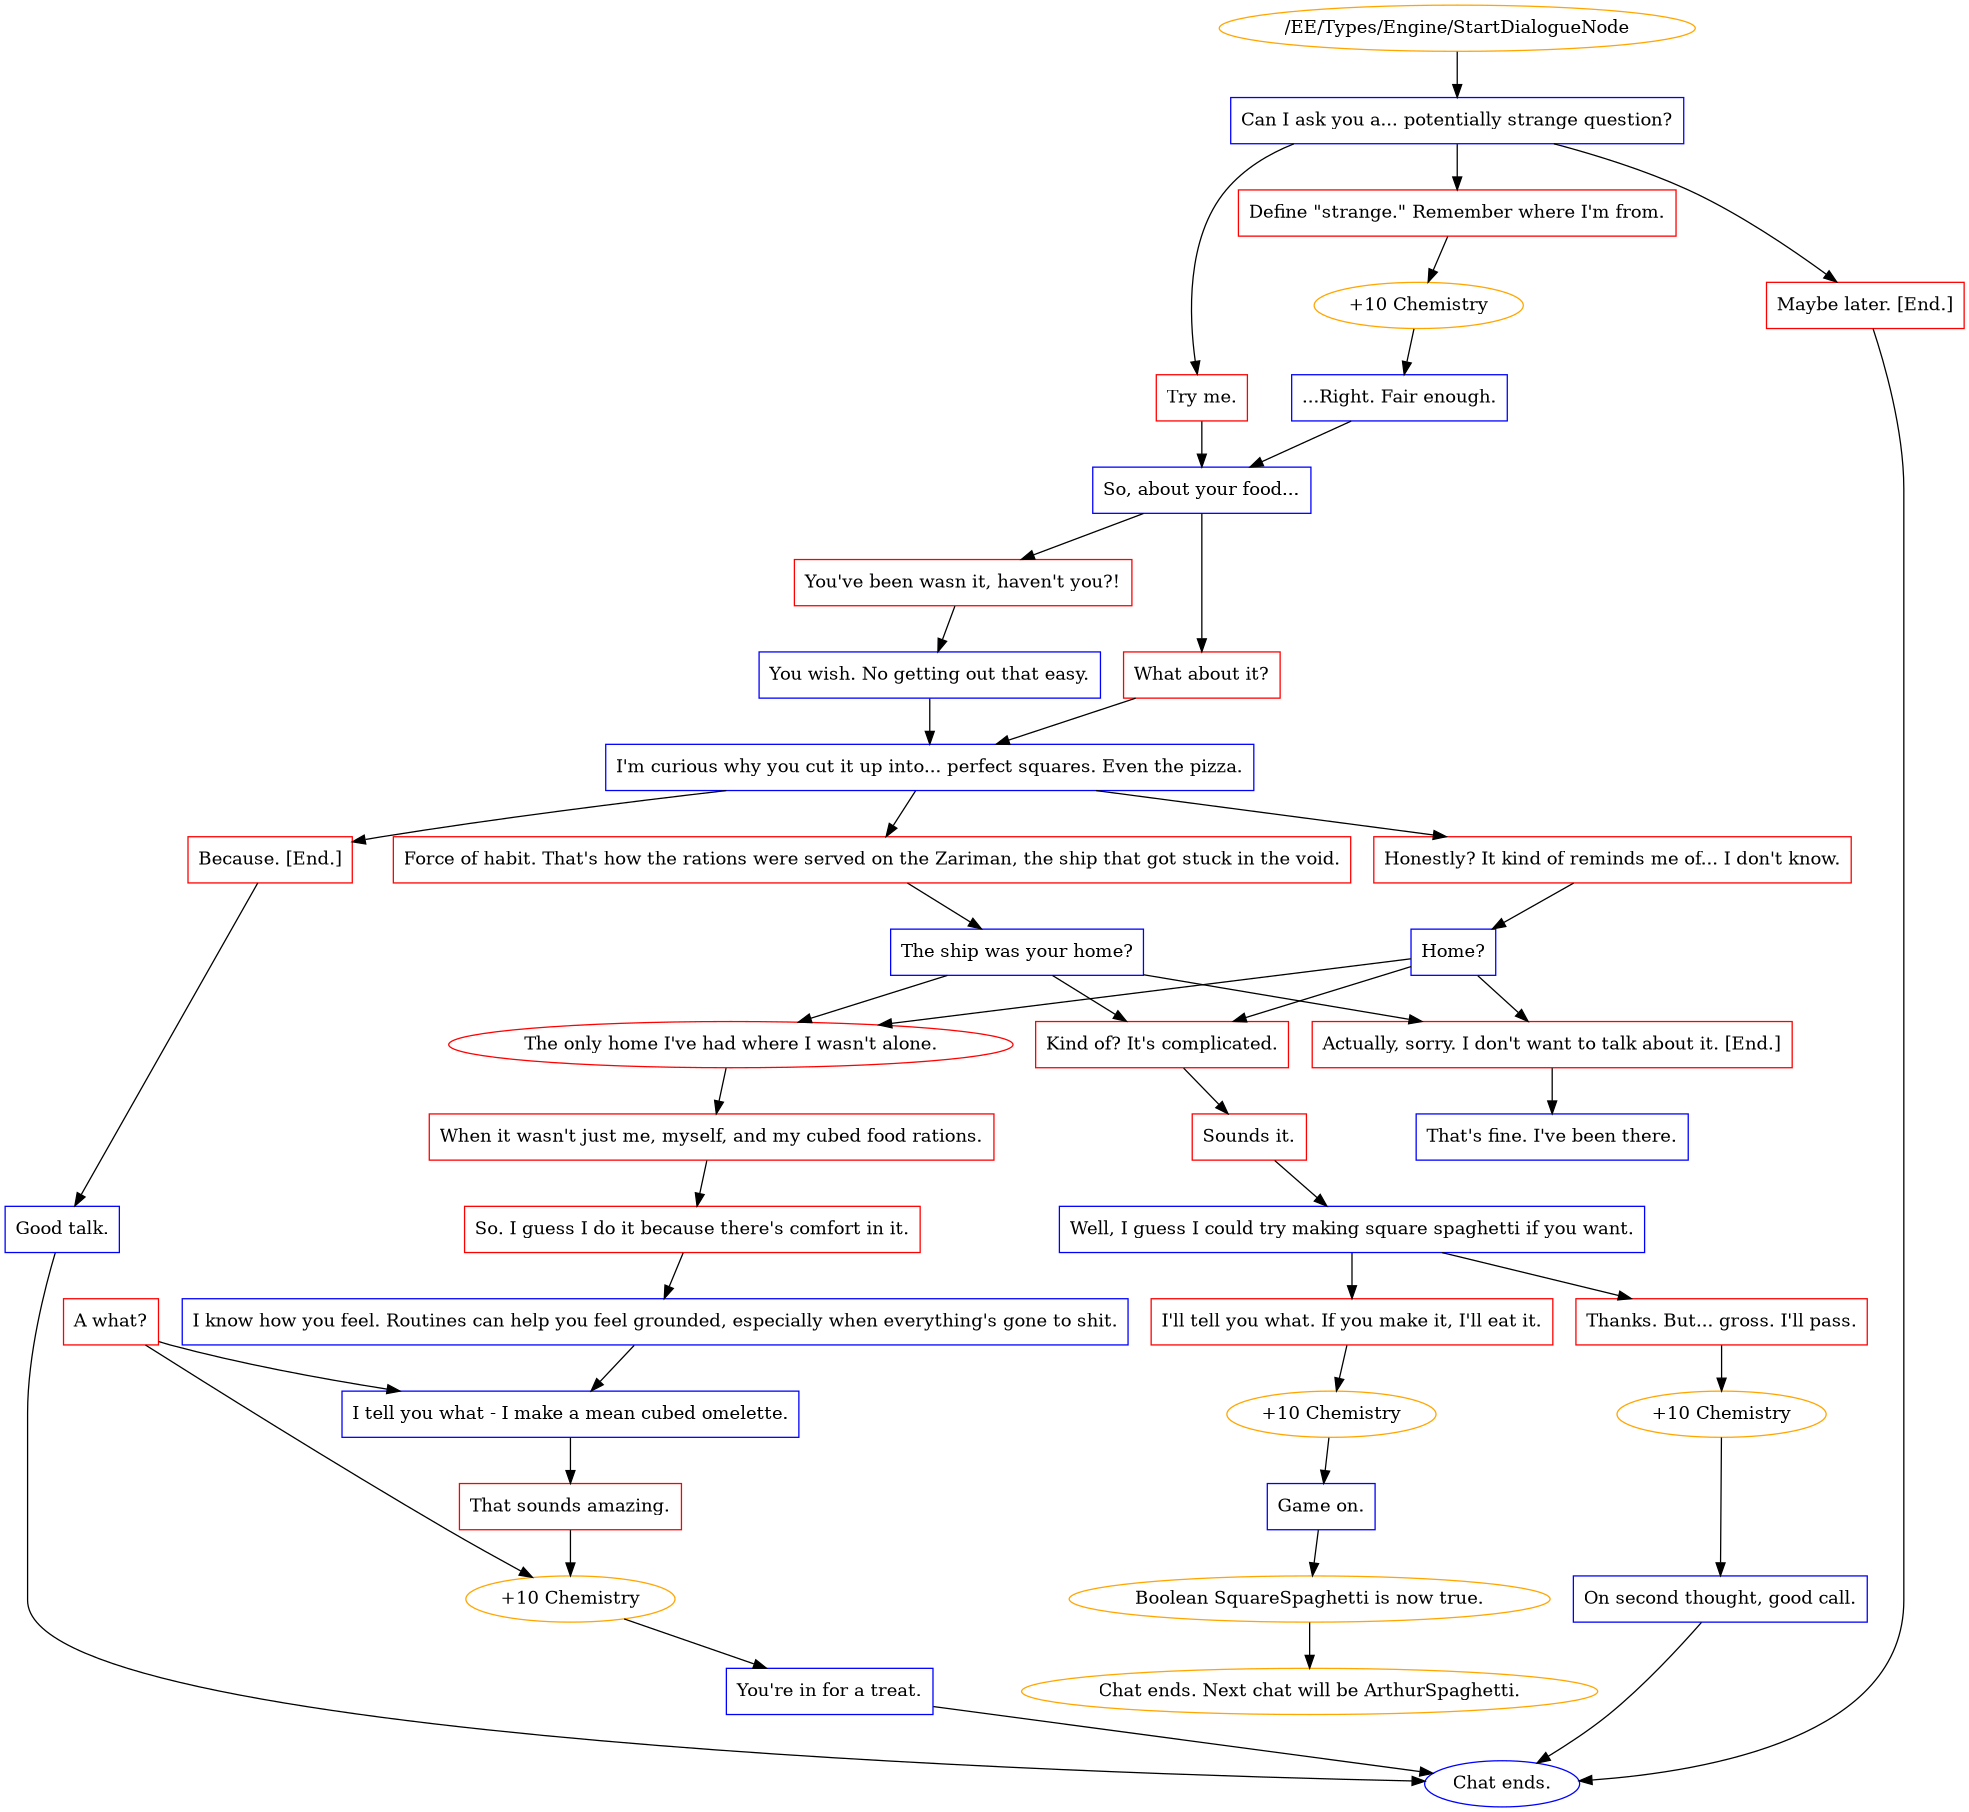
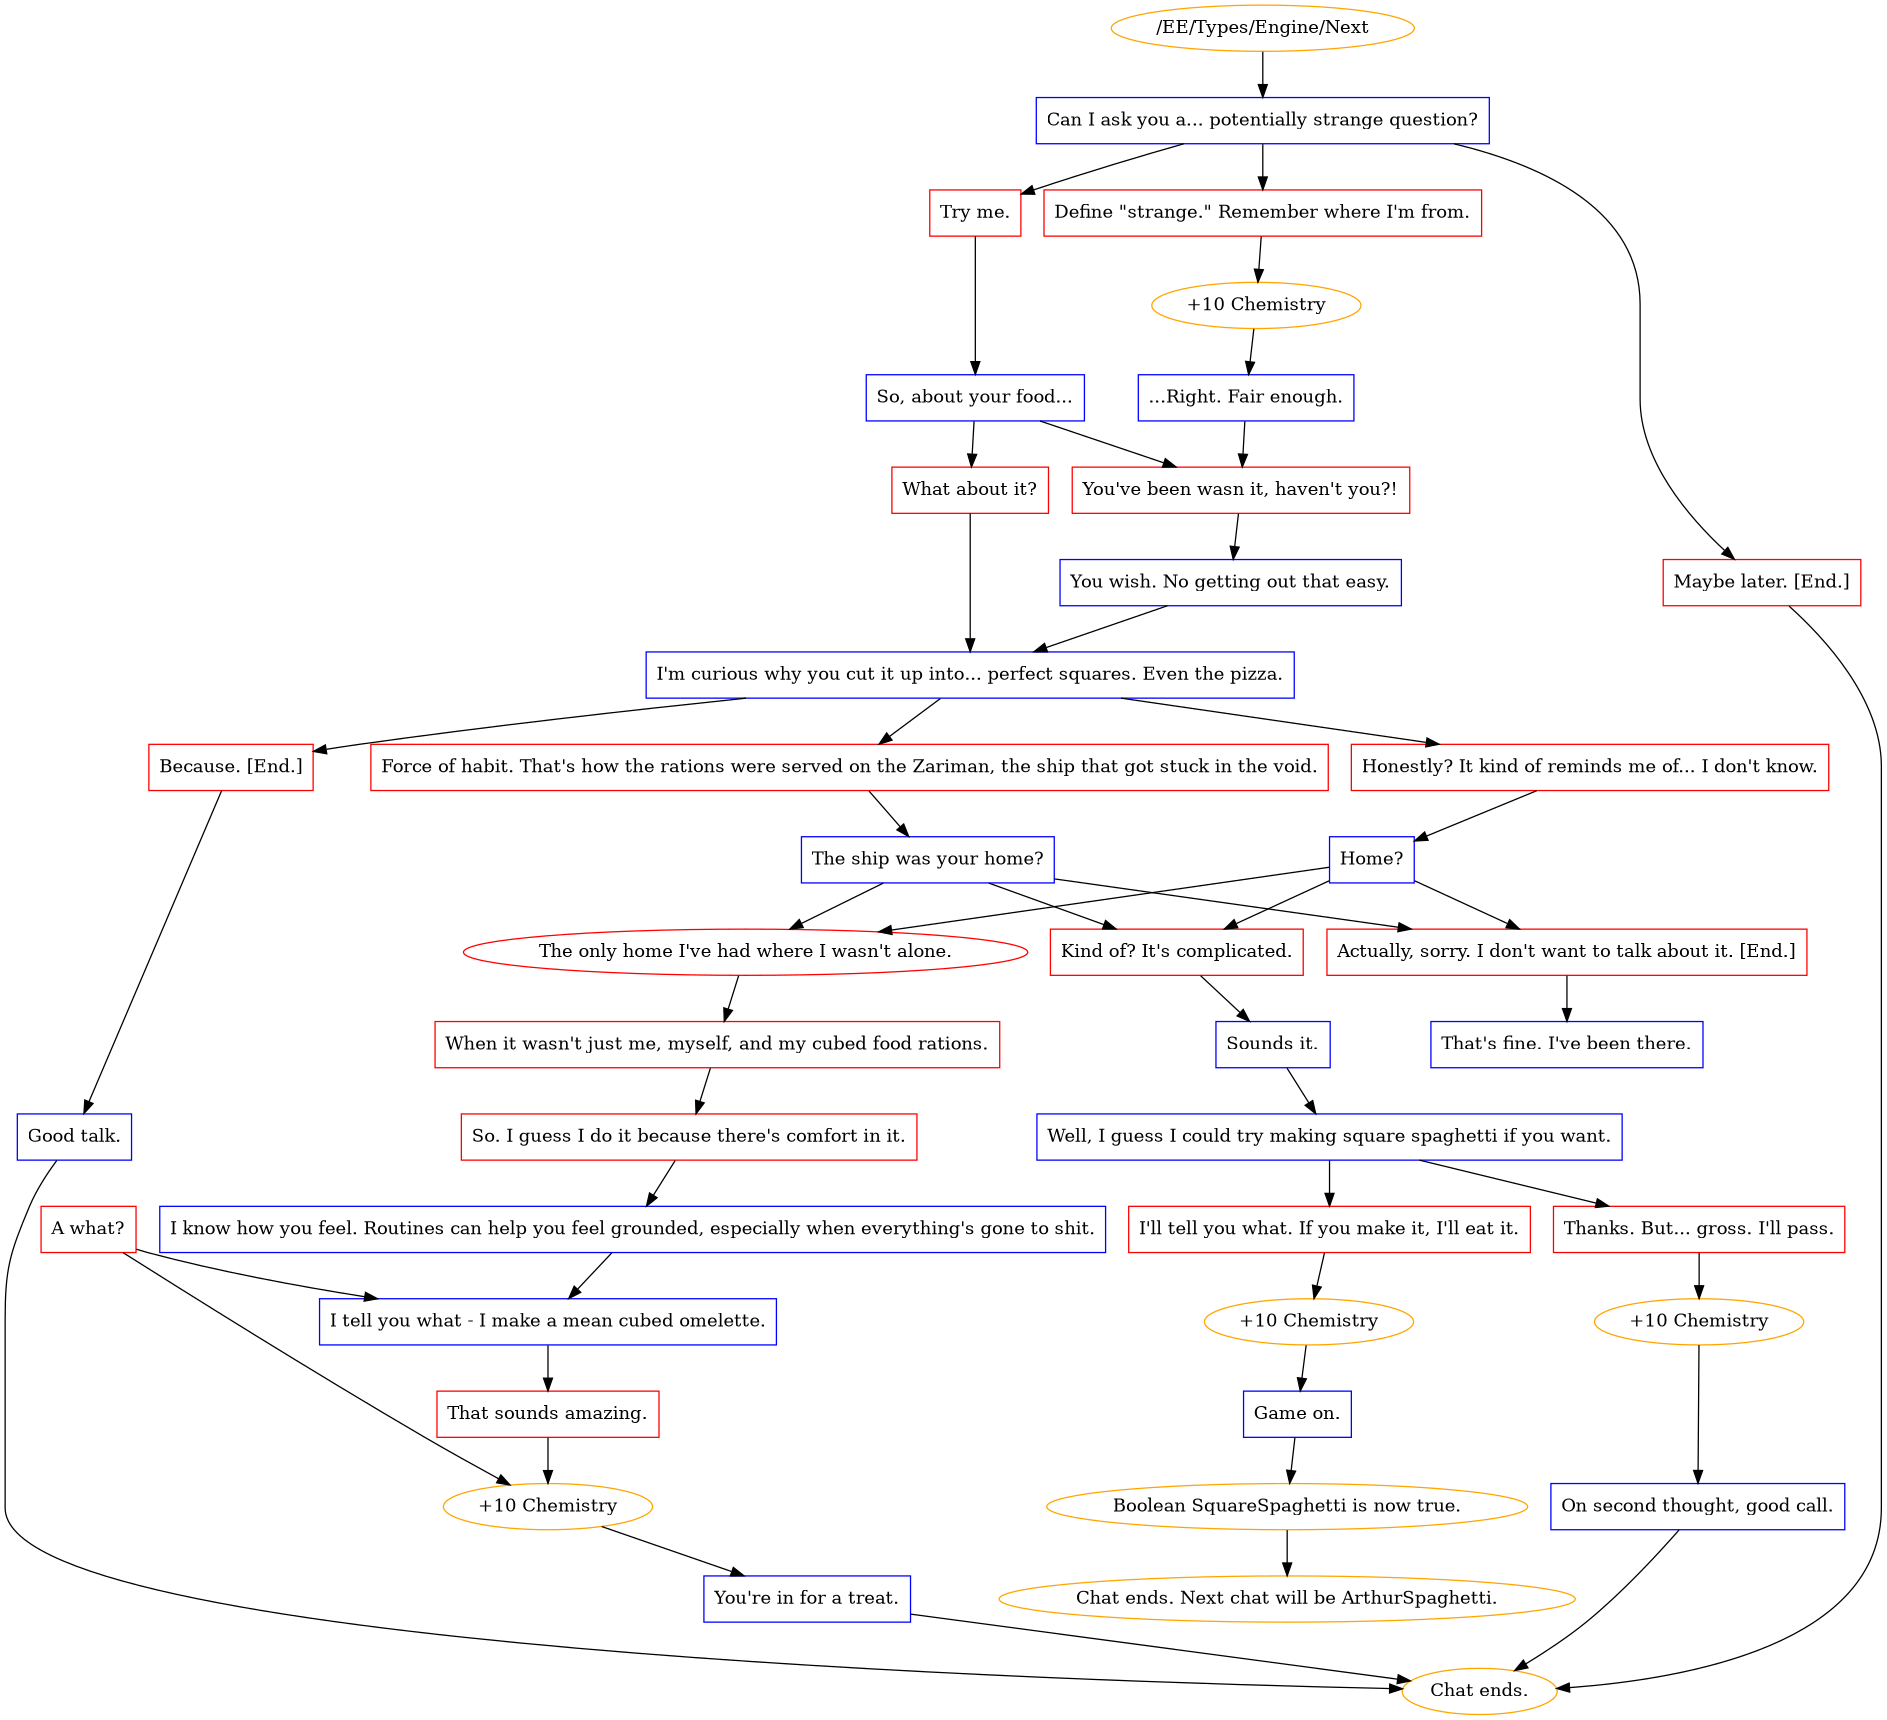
node "/EE/Types/Engine/StartDialogueNode": label "/EE/Types/Engine/StartDialogueNode" -> "/EE/Types/Engine/Next"
edge "...Right. Fair enough." -> "So, about your food...": now "...Right. Fair enough." -> "You've been wasn it, haven't you?!"
node "Sounds it.": color red -> blue
node "Chat ends.": color blue -> orange
